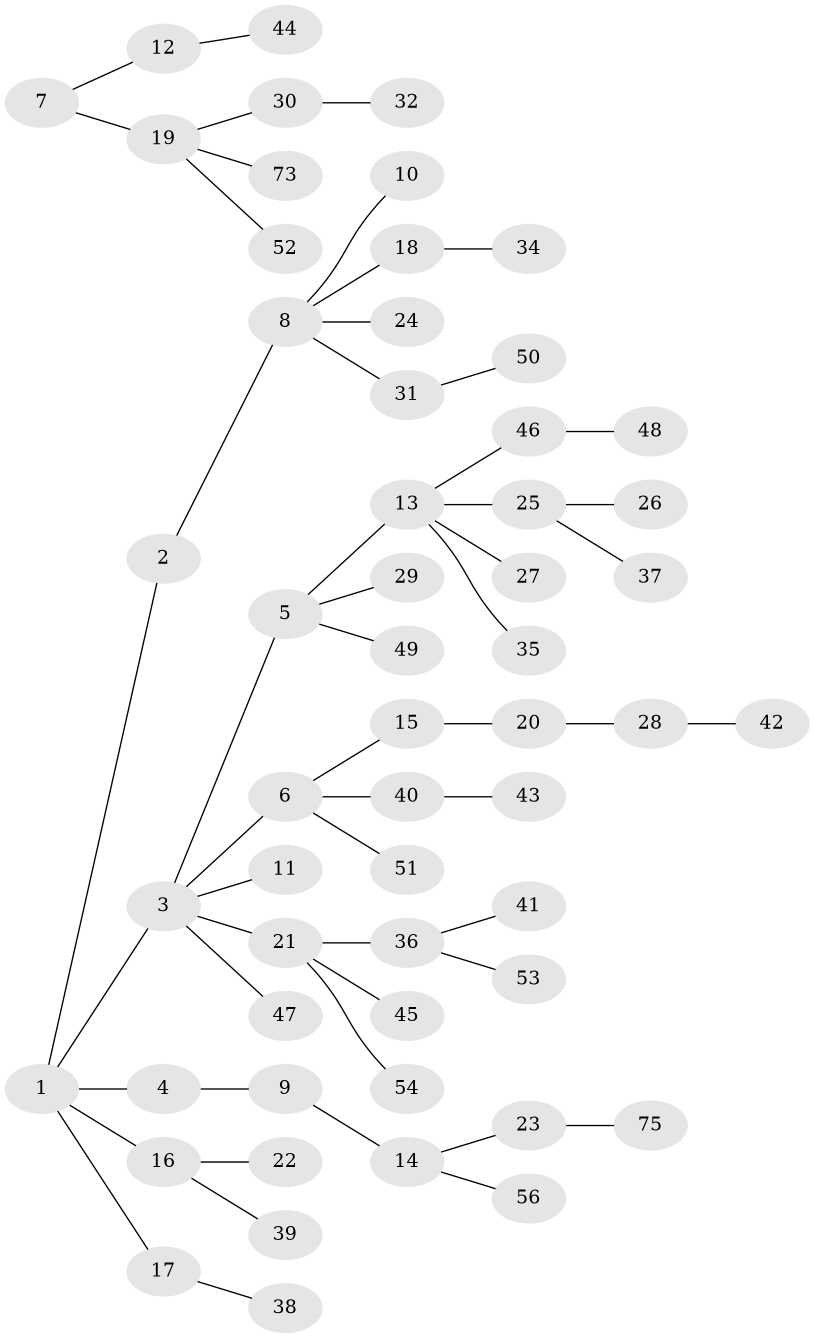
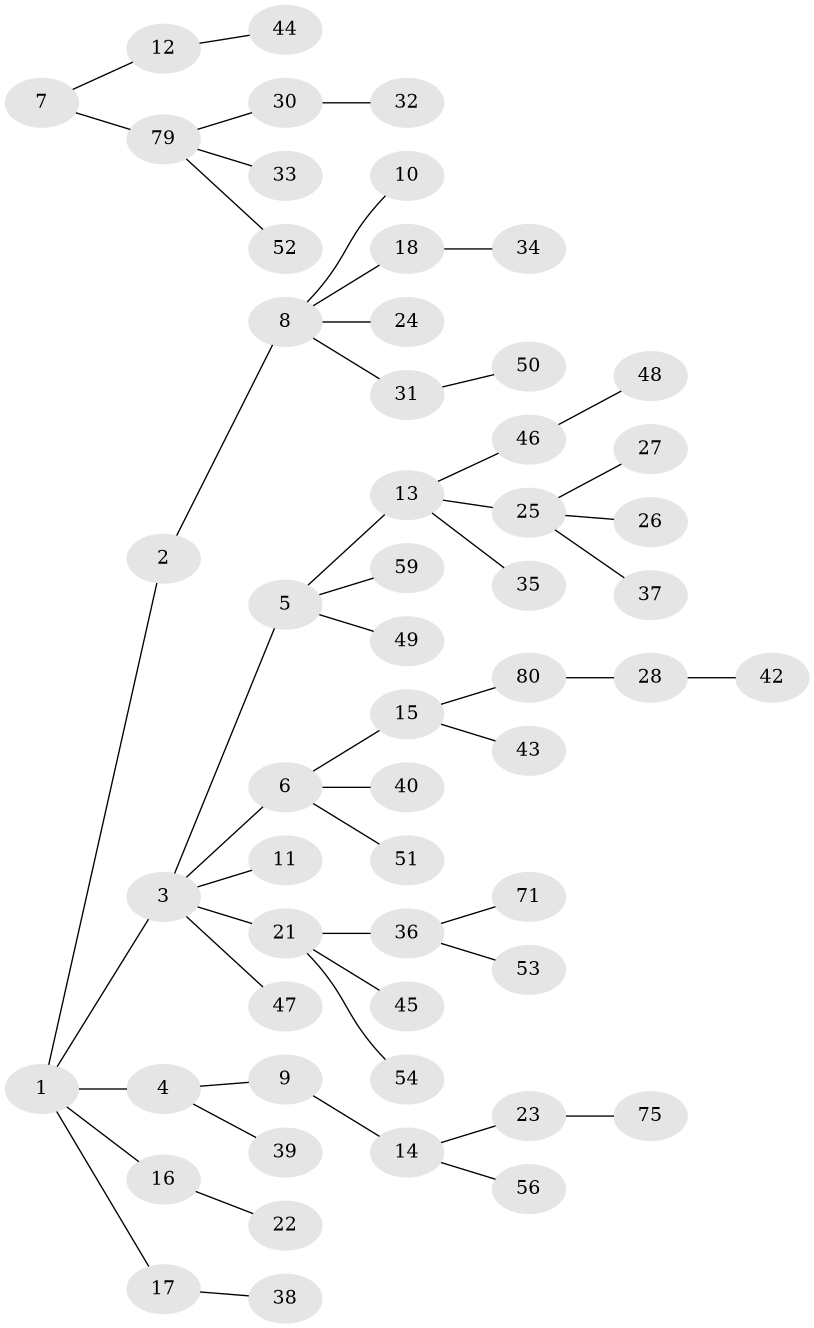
node "19": label "19" -> "79"
node "73": label "73" -> "33"
edge "13" -- "27": now "25" -- "27"
node "29": label "29" -> "59"
node "20": label "20" -> "80"
edge "40" -- "43": now "15" -- "43"
node "41": label "41" -> "71"
edge "16" -- "39": now "4" -- "39"
